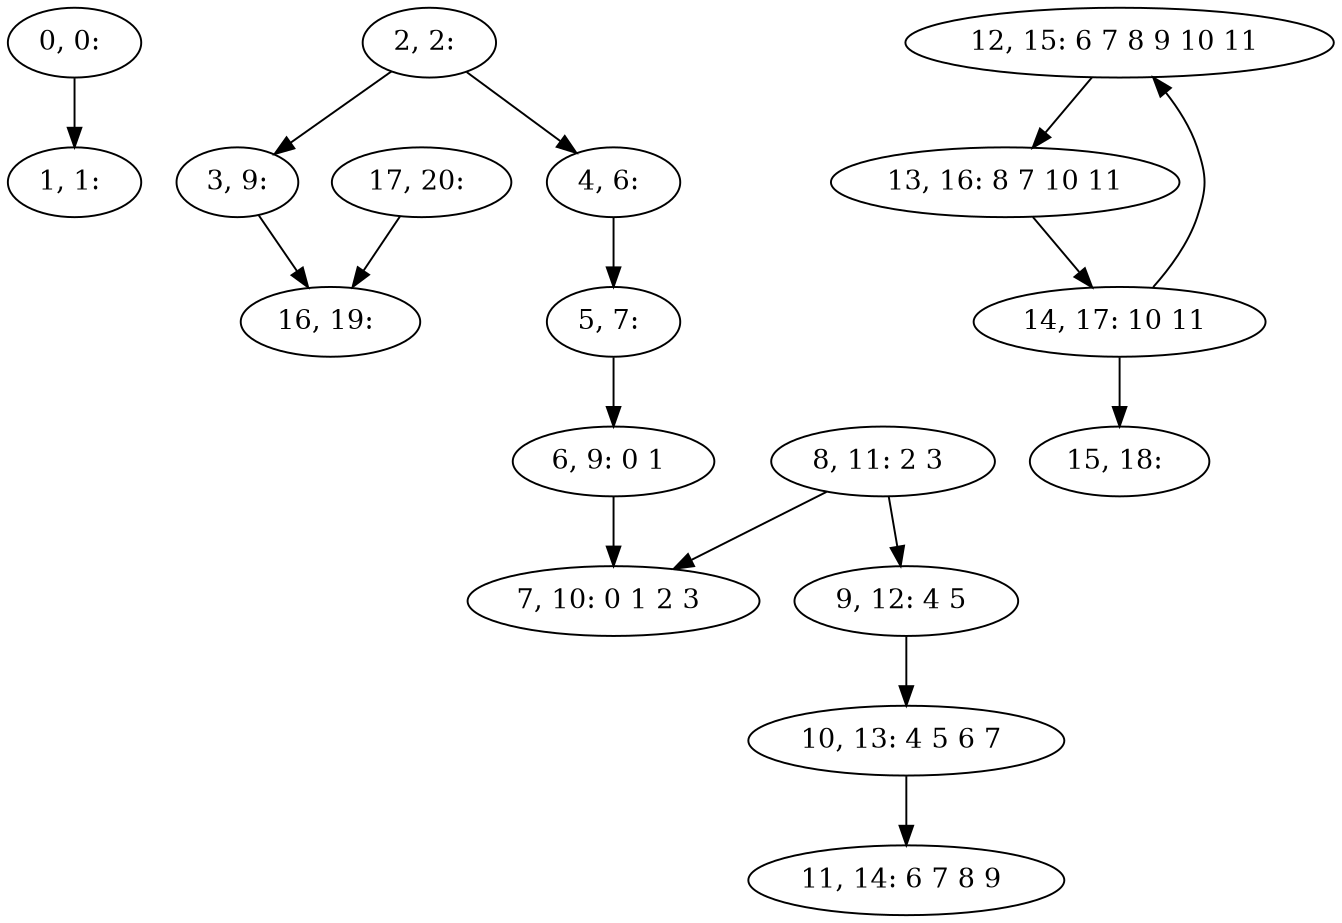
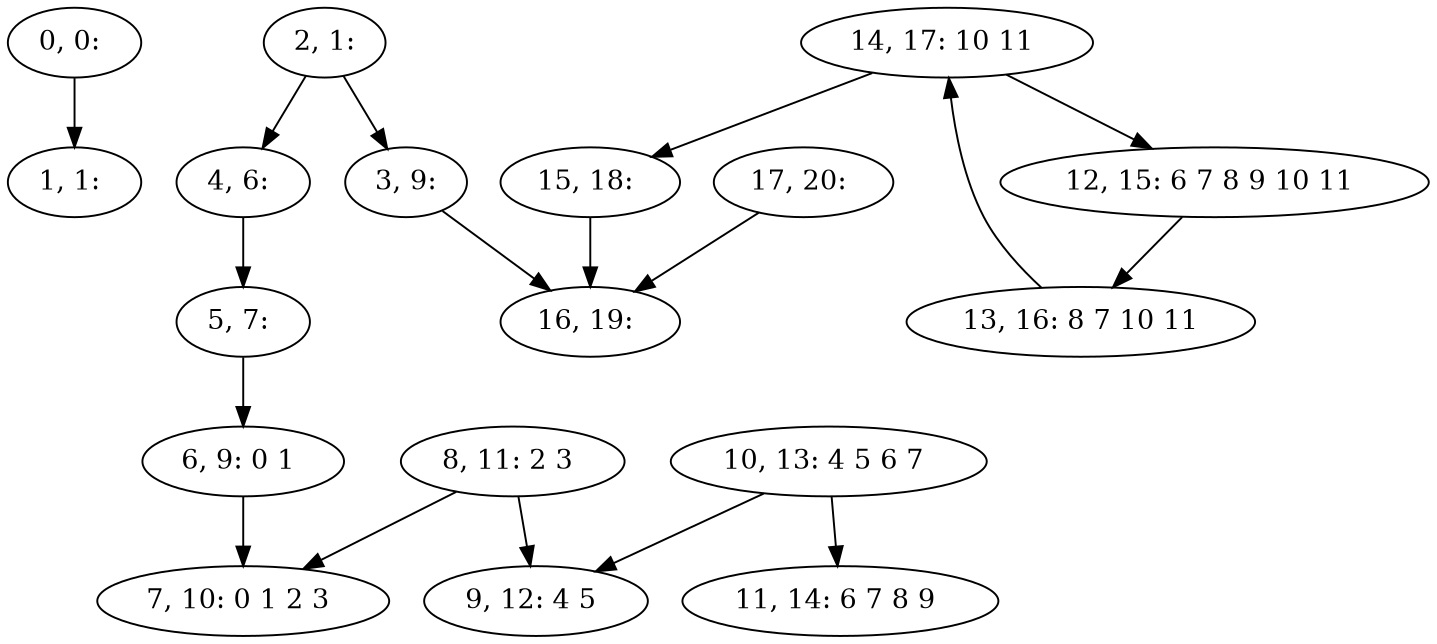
node "2, 2:": label "2, 2:" -> "2, 1:"
edge "15, 18:" -> "16, 19:": added
edge "9, 12: 4 5" -> "10, 13: 4 5 6 7": reversed
